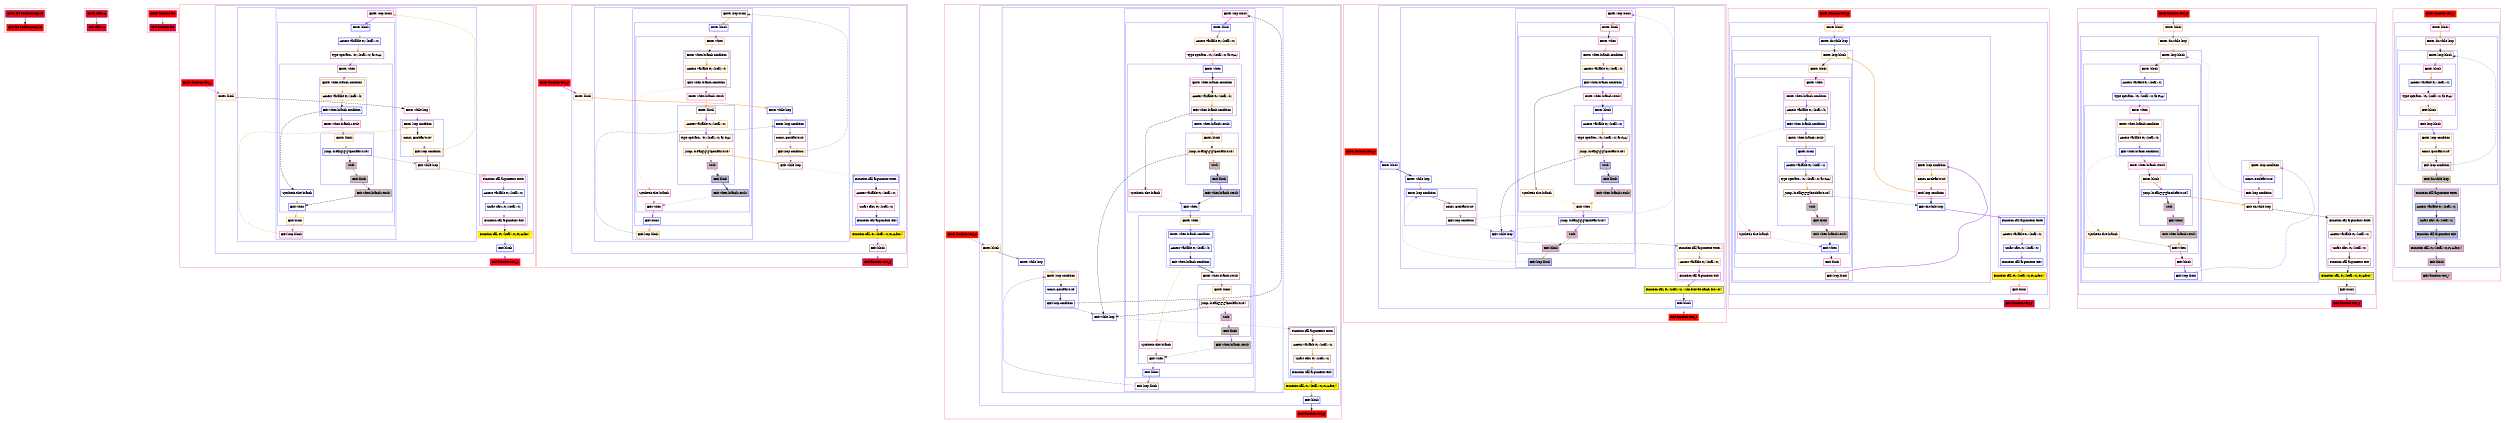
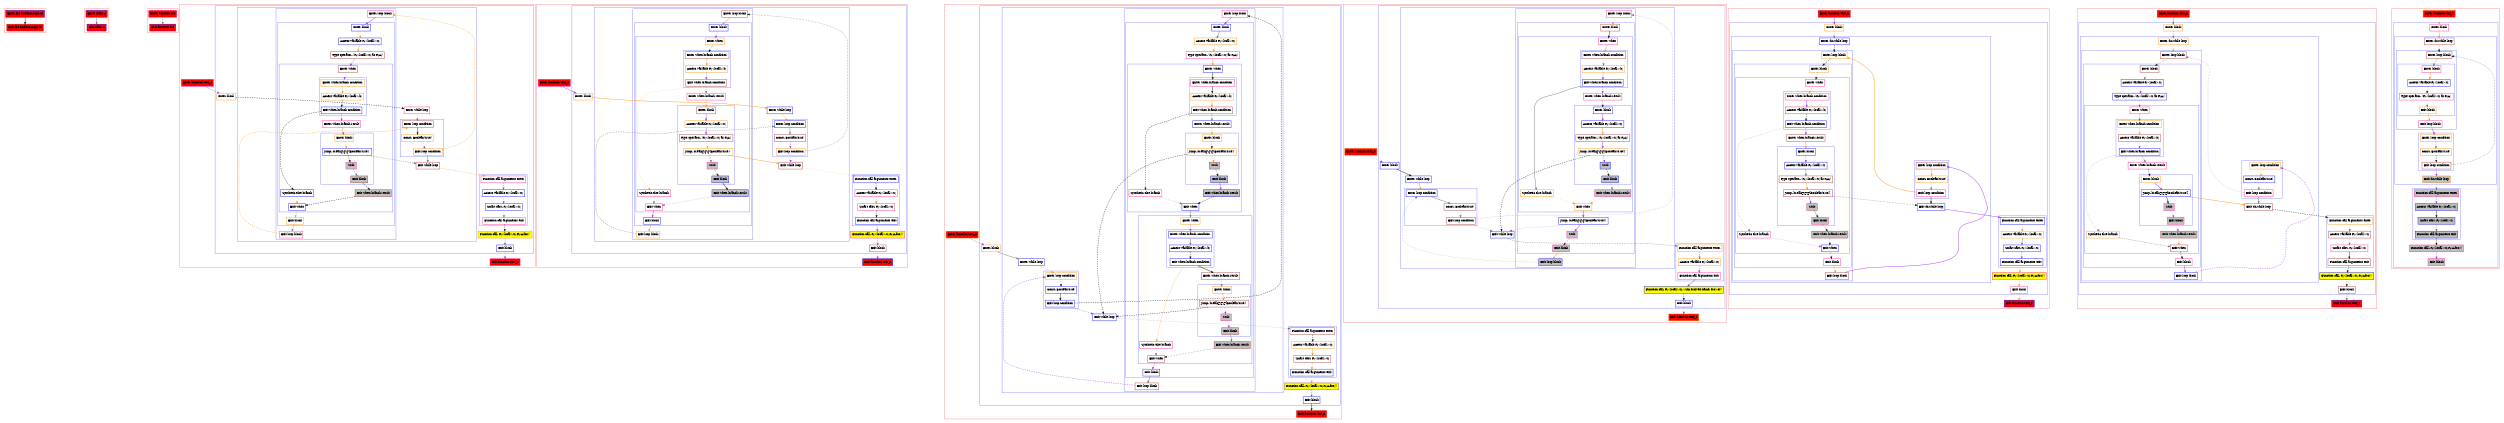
node "Exit function test_7": removed
